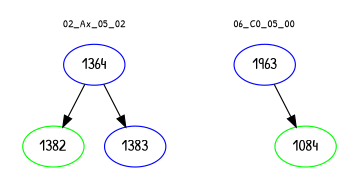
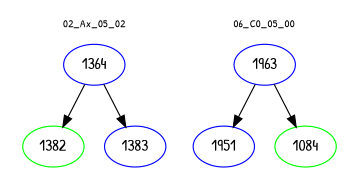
node "1951": added
